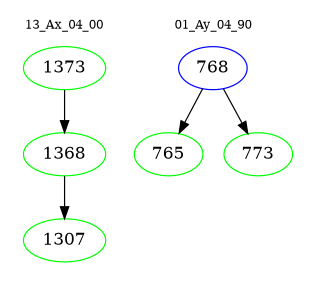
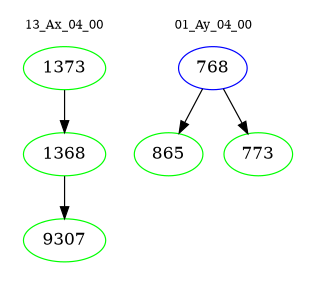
cluster "01_Ay_04_90": label "01_Ay_04_90" -> "01_Ay_04_00"
node "765": label "765" -> "865"
node "1307": label "1307" -> "9307"
